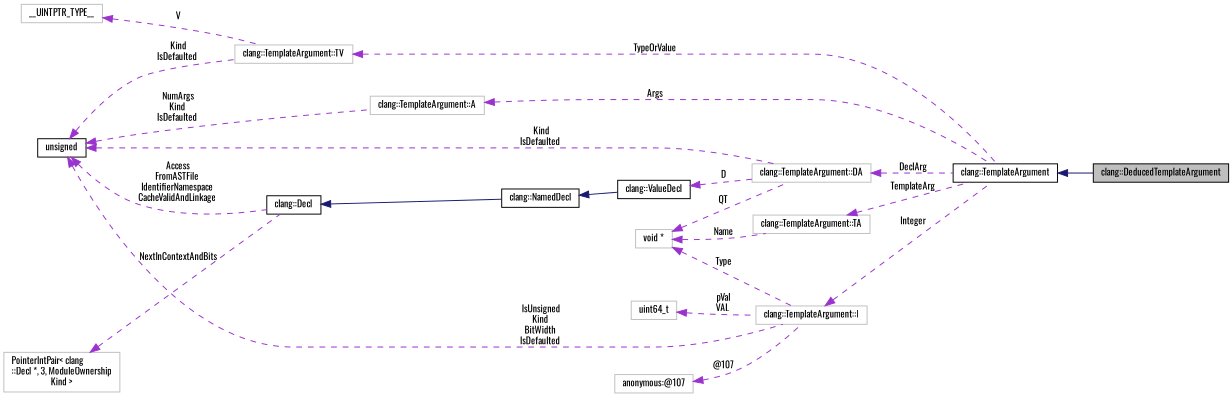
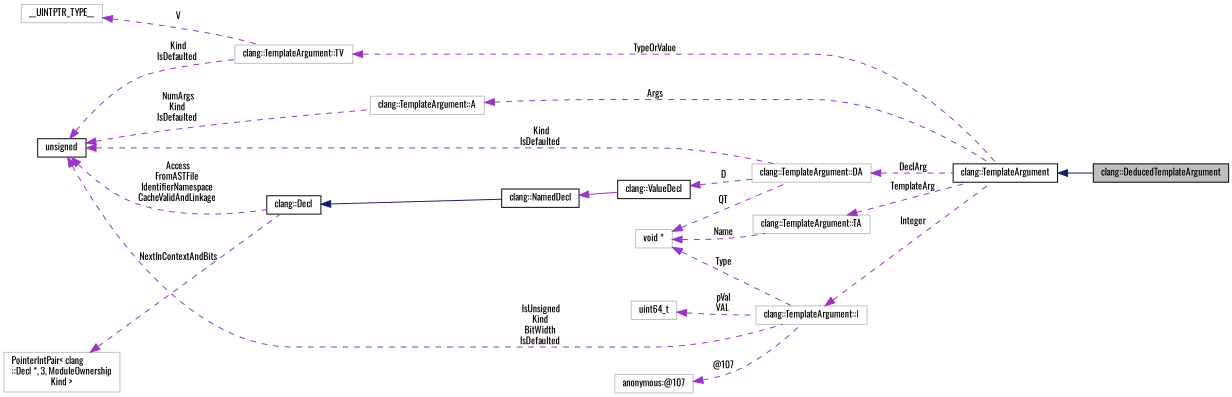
edge "clang::ValueDecl" -> "clang::NamedDecl": color midnightblue -> darkorchid3
